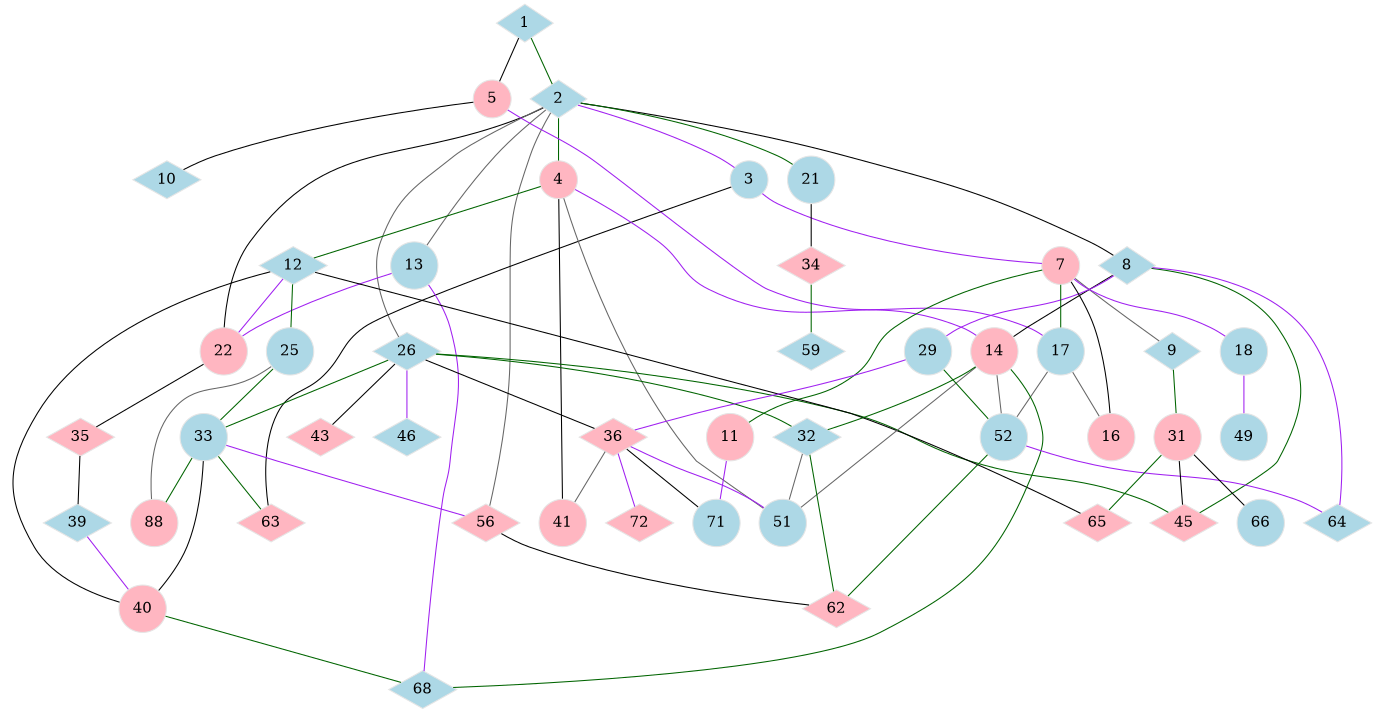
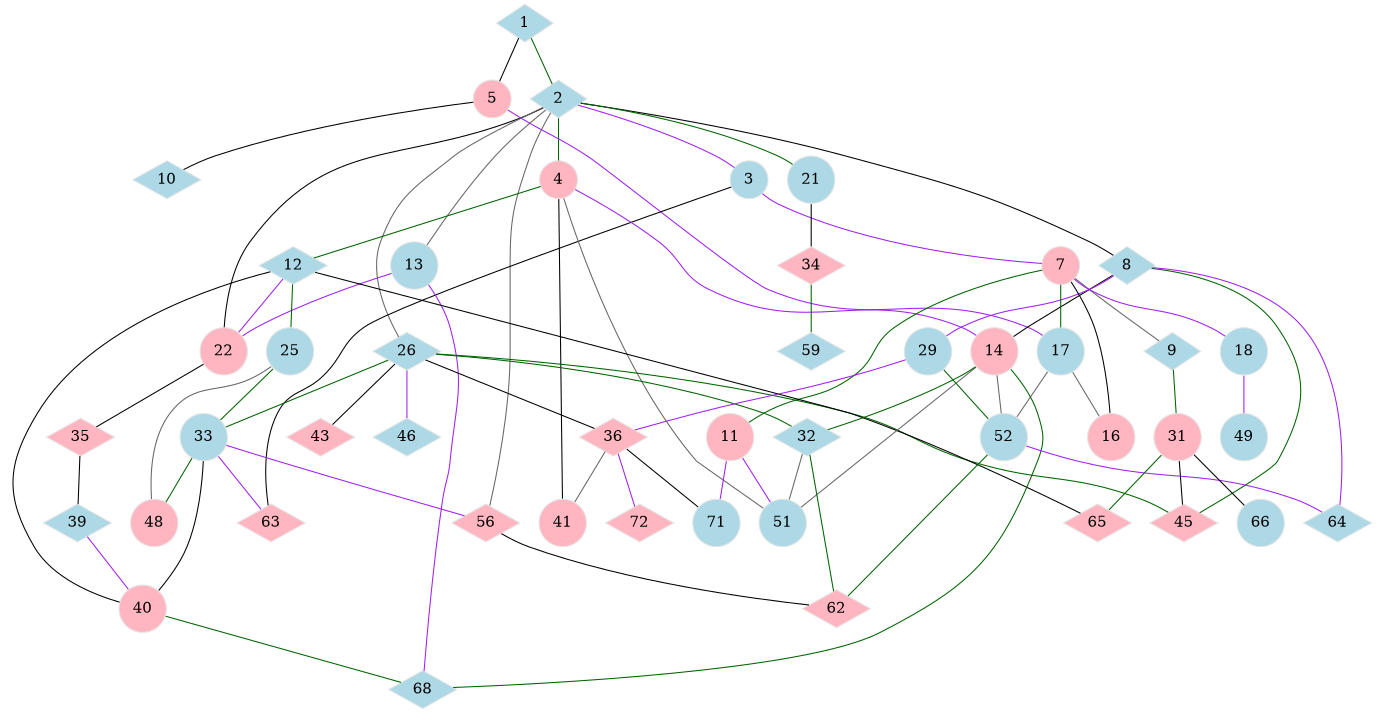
edge "36" -- "51": now "11" -- "51"
edge "33" -- "63": color darkgreen -> purple
node "88": label "88" -> "48"
